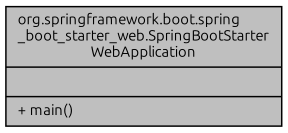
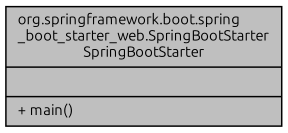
node "org.springframework.boot.spring": text "WebApplication" -> "SpringBootStarter"
